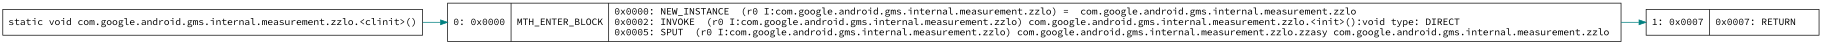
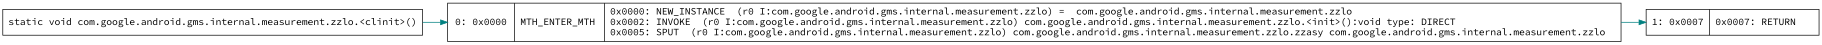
node "0: 0x0000": text "MTH_ENTER_BLOCK" -> "MTH_ENTER_MTH"
